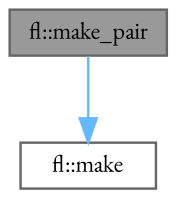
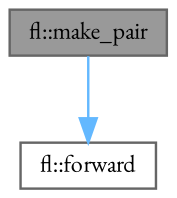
node "fl::make": label "fl::make" -> "fl::forward"
